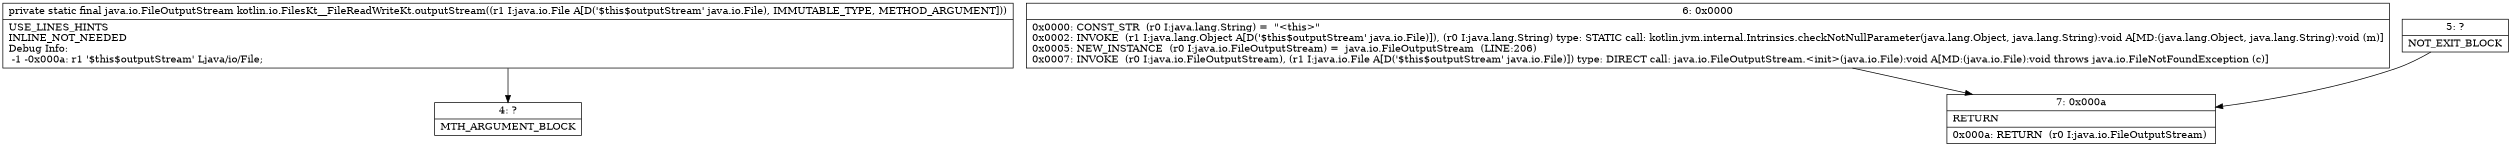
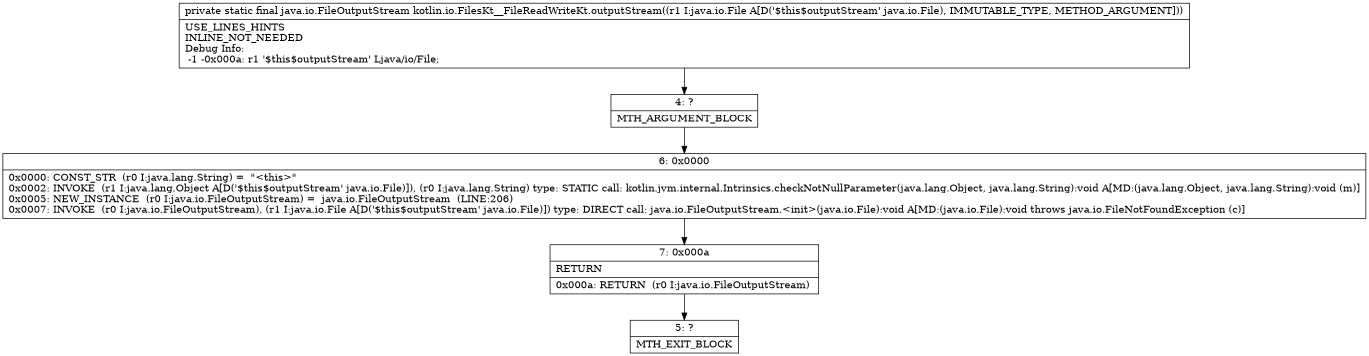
node "5: ?": text "NOT_EXIT_BLOCK" -> "MTH_EXIT_BLOCK"
edge "5: ?" -> "7: 0x000a": reversed
edge "4: ?" -> "6: 0x0000": added
